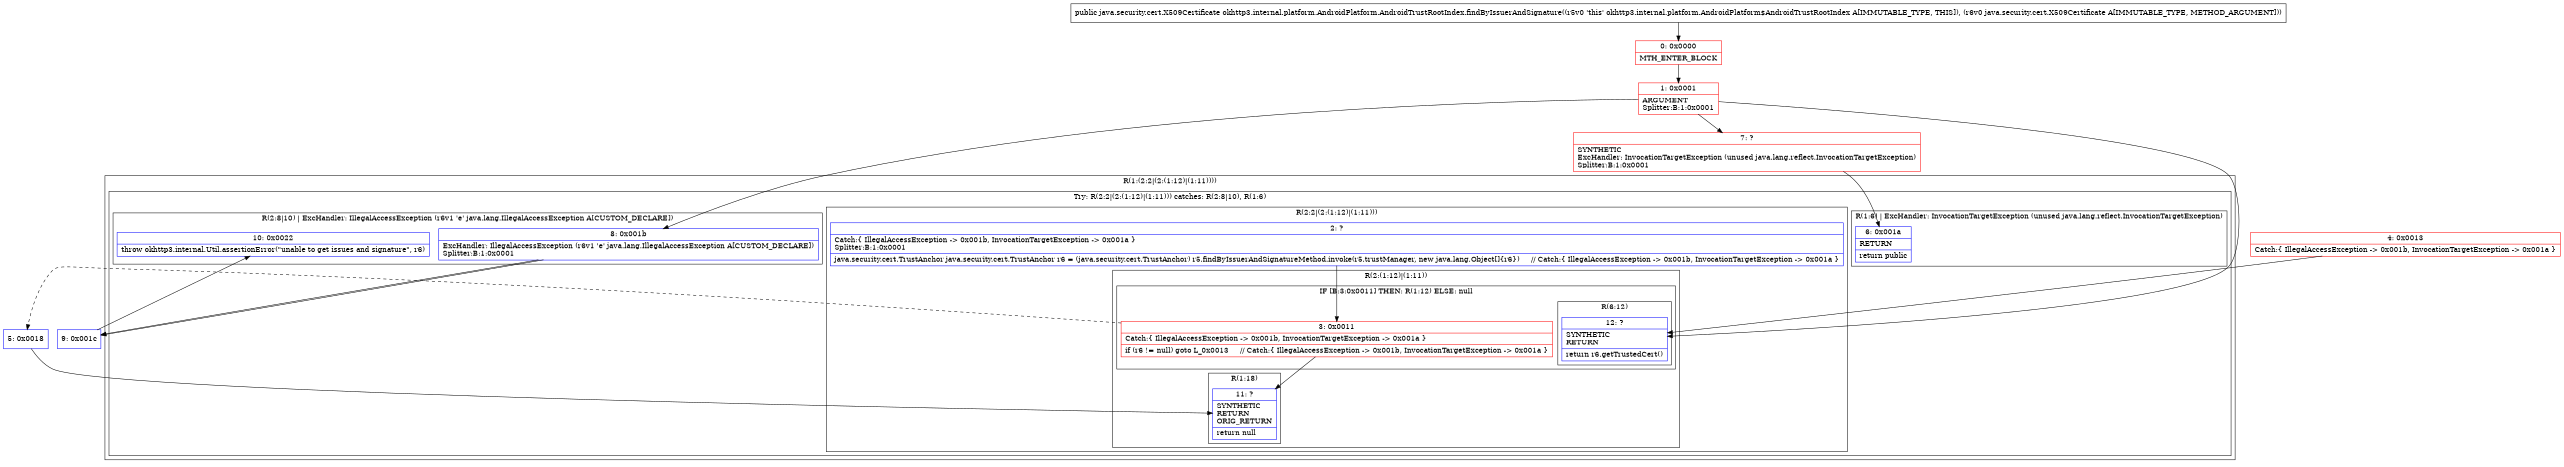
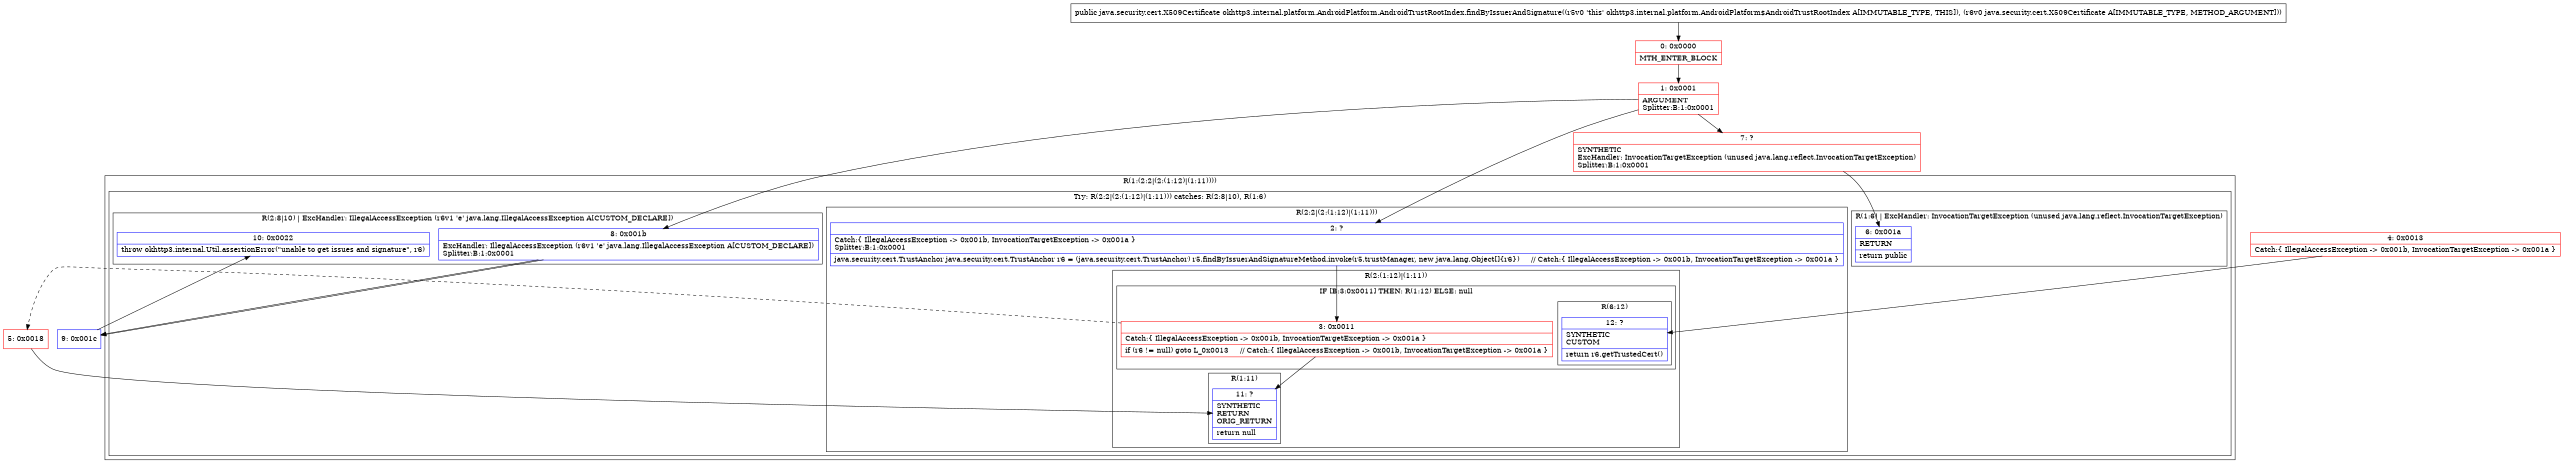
edge "1: 0x0001" -> "12: ?": now "1: 0x0001" -> "2: ?"
node "5: 0x0018": color blue -> red
node "12: ?": text "RETURN" -> "CUSTOM"
cluster "R(1:18)": label "R(1:18)" -> "R(1:11)"
